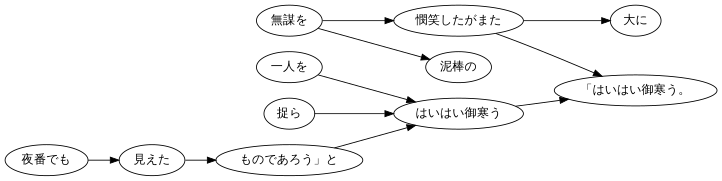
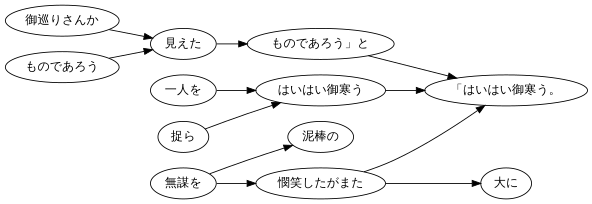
node "御巡りさんか": added
edge "ものであろう」と" -> "はいはい御寒う": now "ものであろう」と" -> "「はいはい御寒う。"
node "夜番でも": label "夜番でも" -> "ものであろう"
